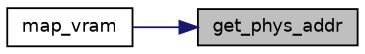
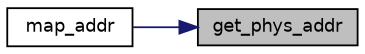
node "map_vram": label "map_vram" -> "map_addr"
